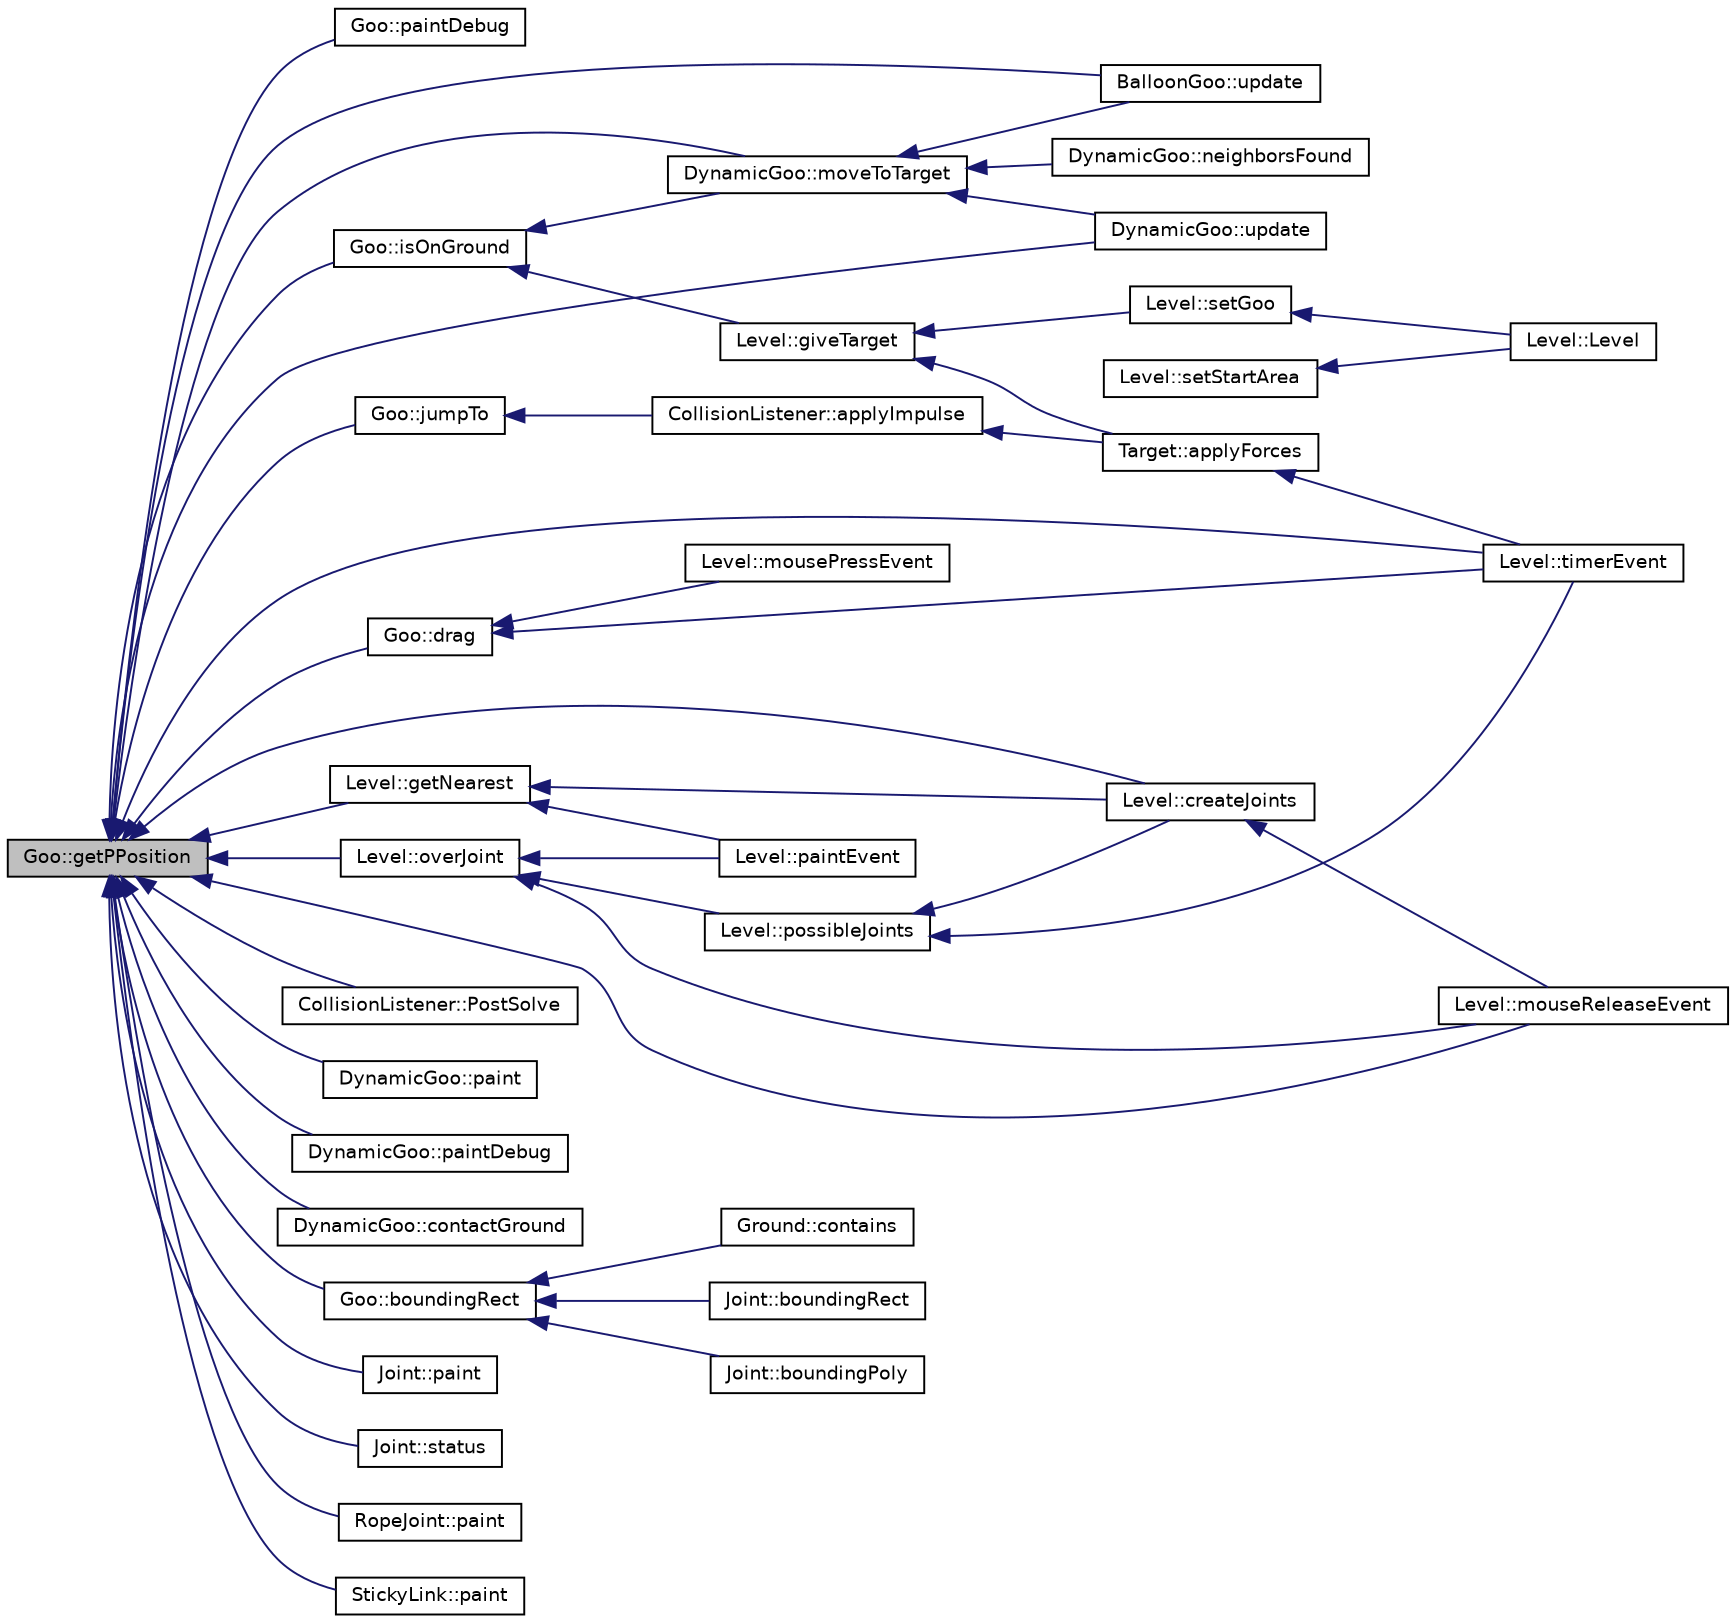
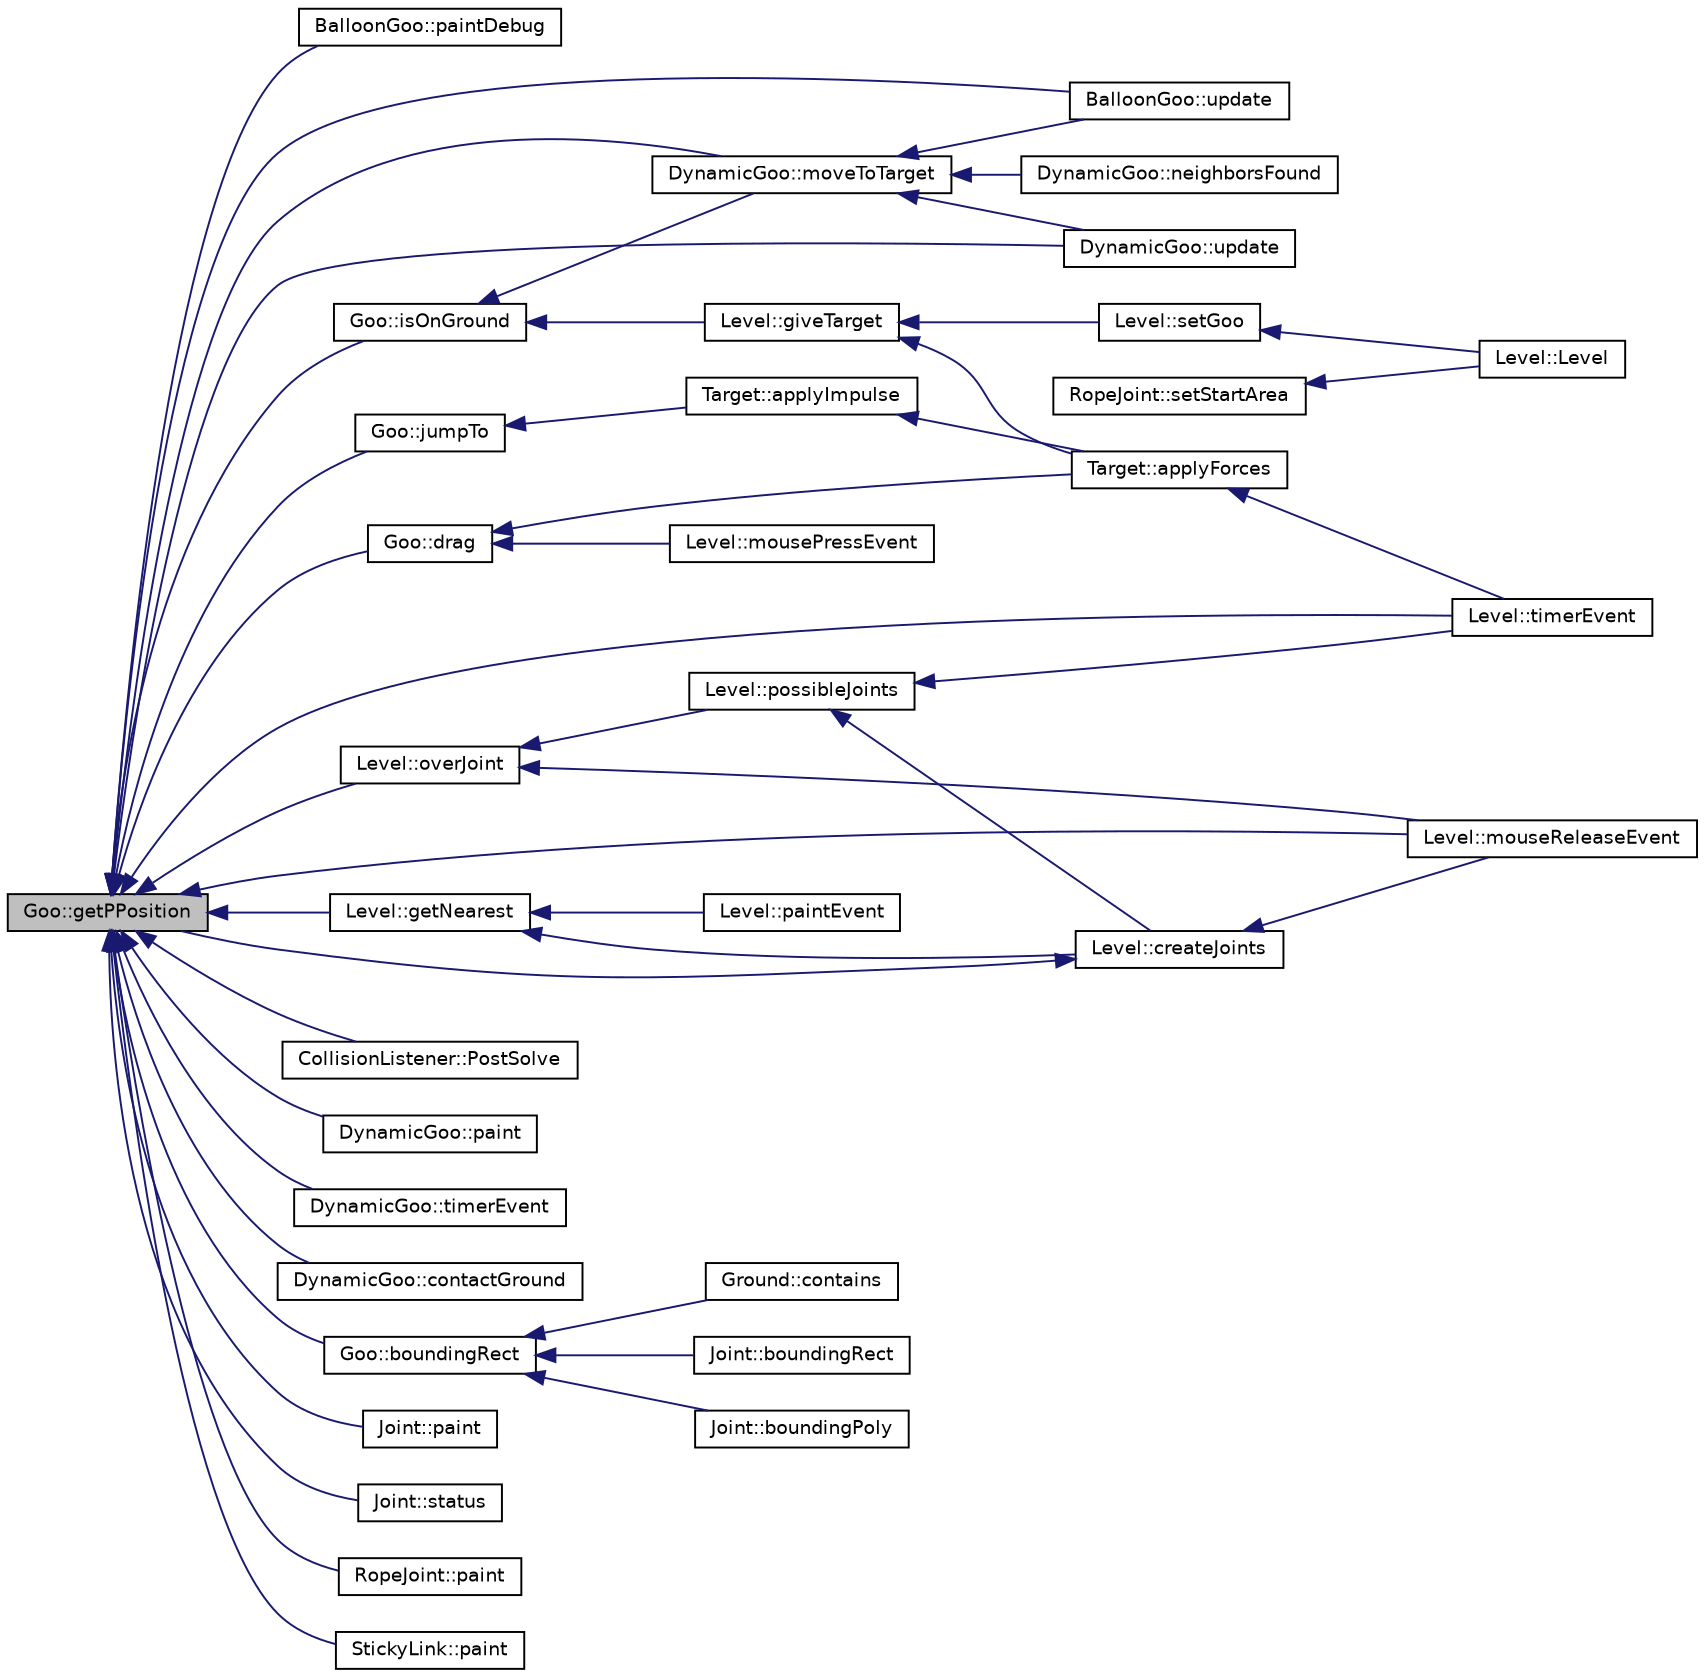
node "Goo::paintDebug": label "Goo::paintDebug" -> "BalloonGoo::paintDebug"
node "Level::setStartArea": label "Level::setStartArea" -> "RopeJoint::setStartArea"
node "CollisionListener::applyImpulse": label "CollisionListener::applyImpulse" -> "Target::applyImpulse"
edge "Level::timerEvent" -> "Goo::drag": now "Target::applyForces" -> "Goo::drag"
edge "Level::createJoints" -> "Goo::getPPosition": reversed
edge "Level::paintEvent" -> "Level::overJoint": removed
node "DynamicGoo::paintDebug": label "DynamicGoo::paintDebug" -> "DynamicGoo::timerEvent"
